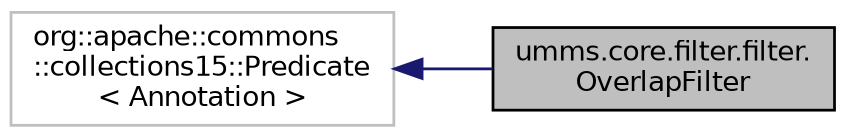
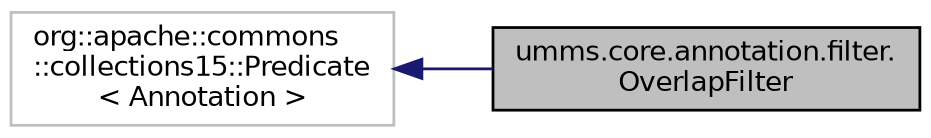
node "umms.core.filter.filter. OverlapFilter": label "umms.core.filter.filter. OverlapFilter" -> "umms.core.annotation.filter. OverlapFilter"
